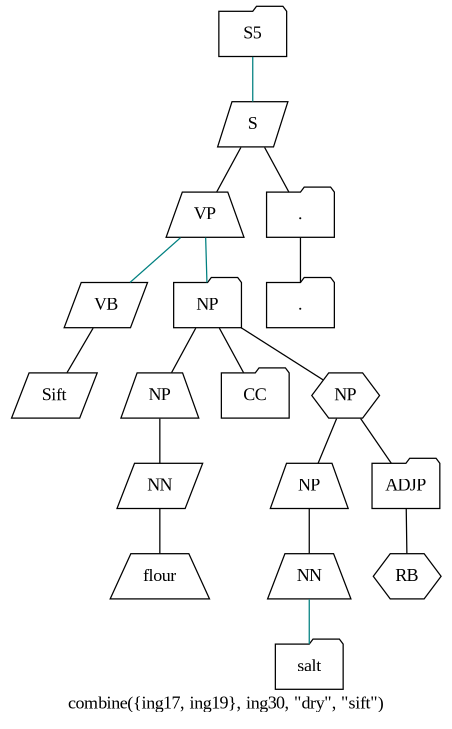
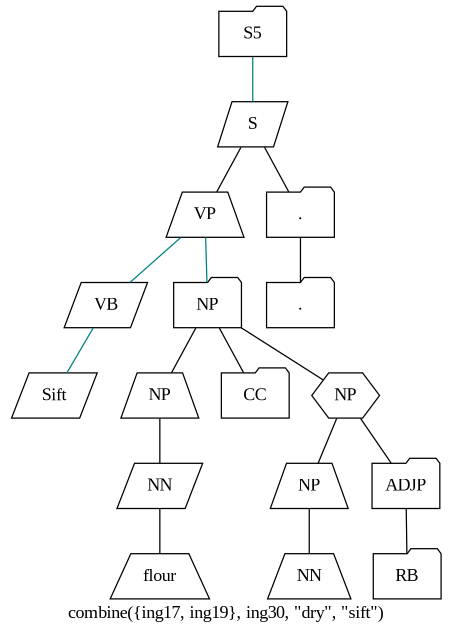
edge "VB" -- "Sift": color black -> teal
node "RB": shape hexagon -> folder
node "salt": removed
